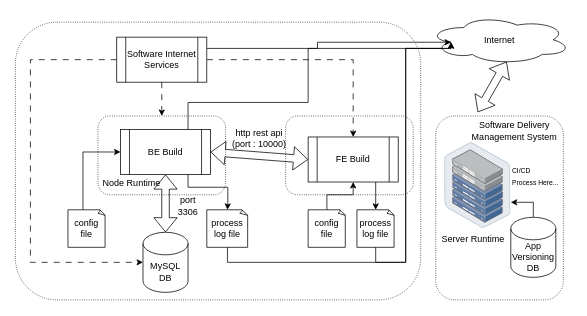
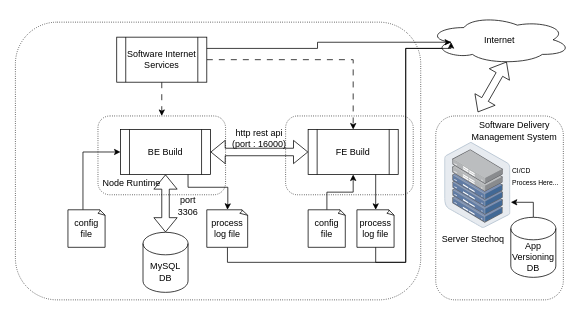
edge "BE Build" -> "Internet": removed
node "http rest api (port : 10000)": label "http rest api (port : 10000)" -> "http rest api (port : 16000)"
node "FE Build": moved (353, 159) -> (353, 152)
edge "Software Internet Services" -> "MySQL DB": removed
node "Server Runtime": label "Server Runtime" -> "Server Stechoq"
